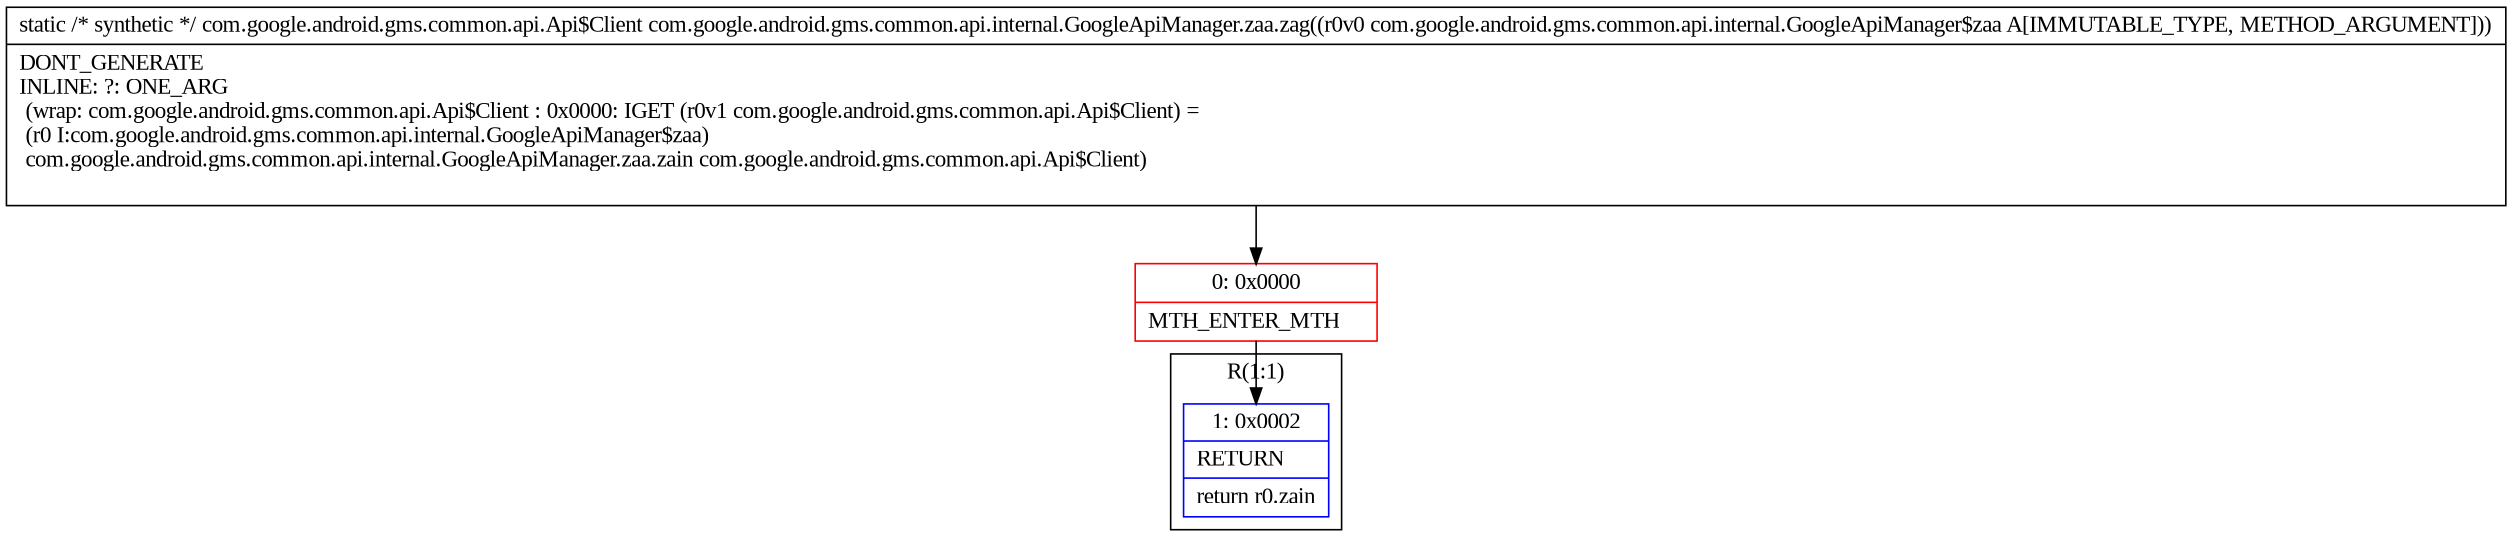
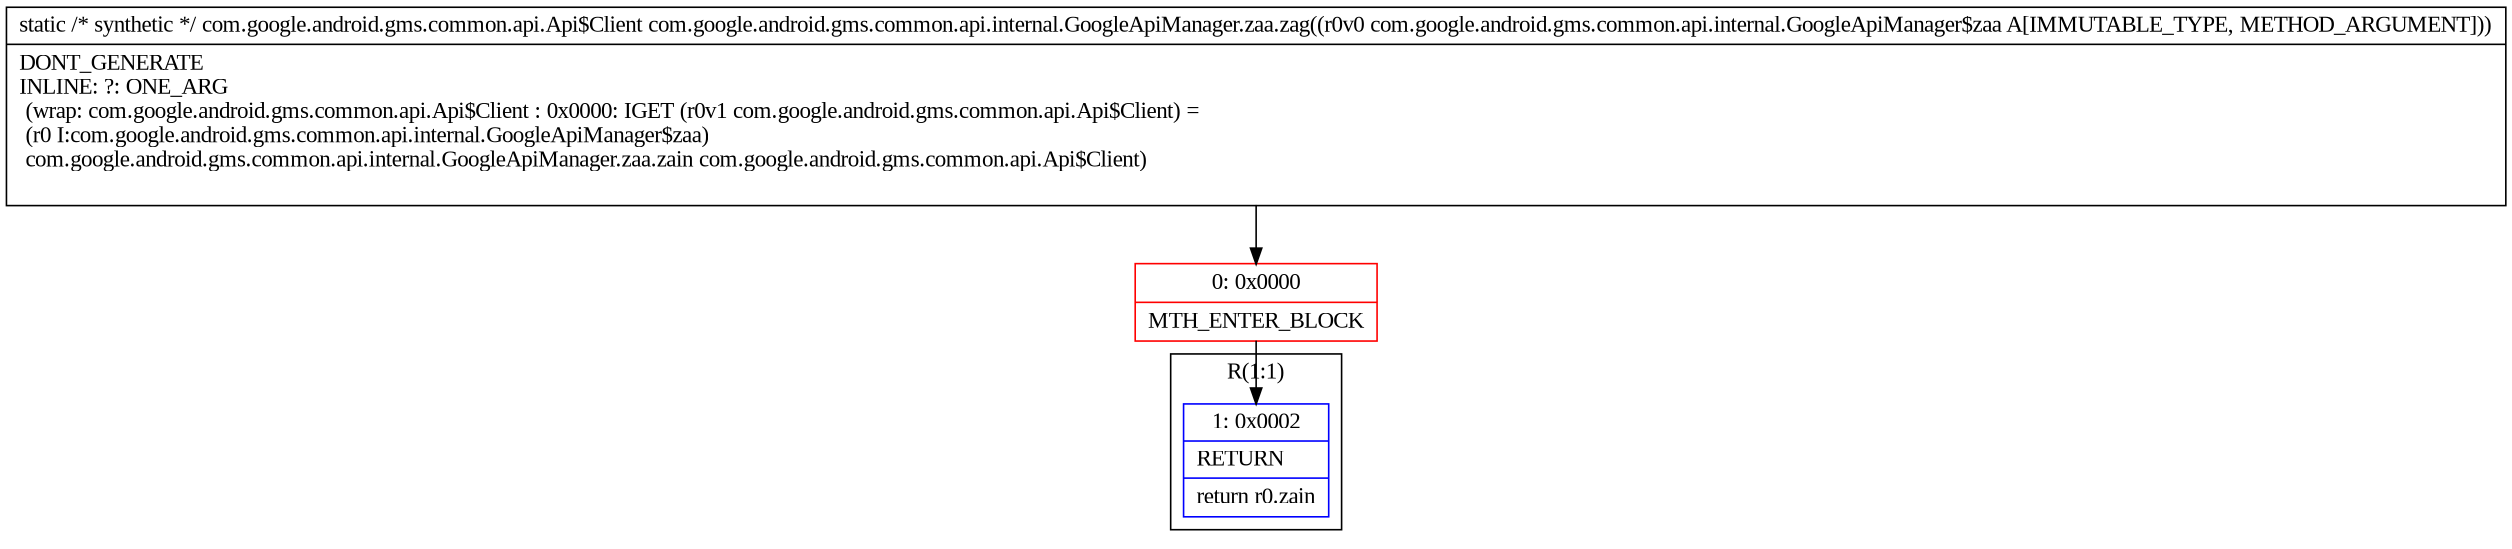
node "0: 0x0000": text "MTH_ENTER_MTH" -> "MTH_ENTER_BLOCK"
